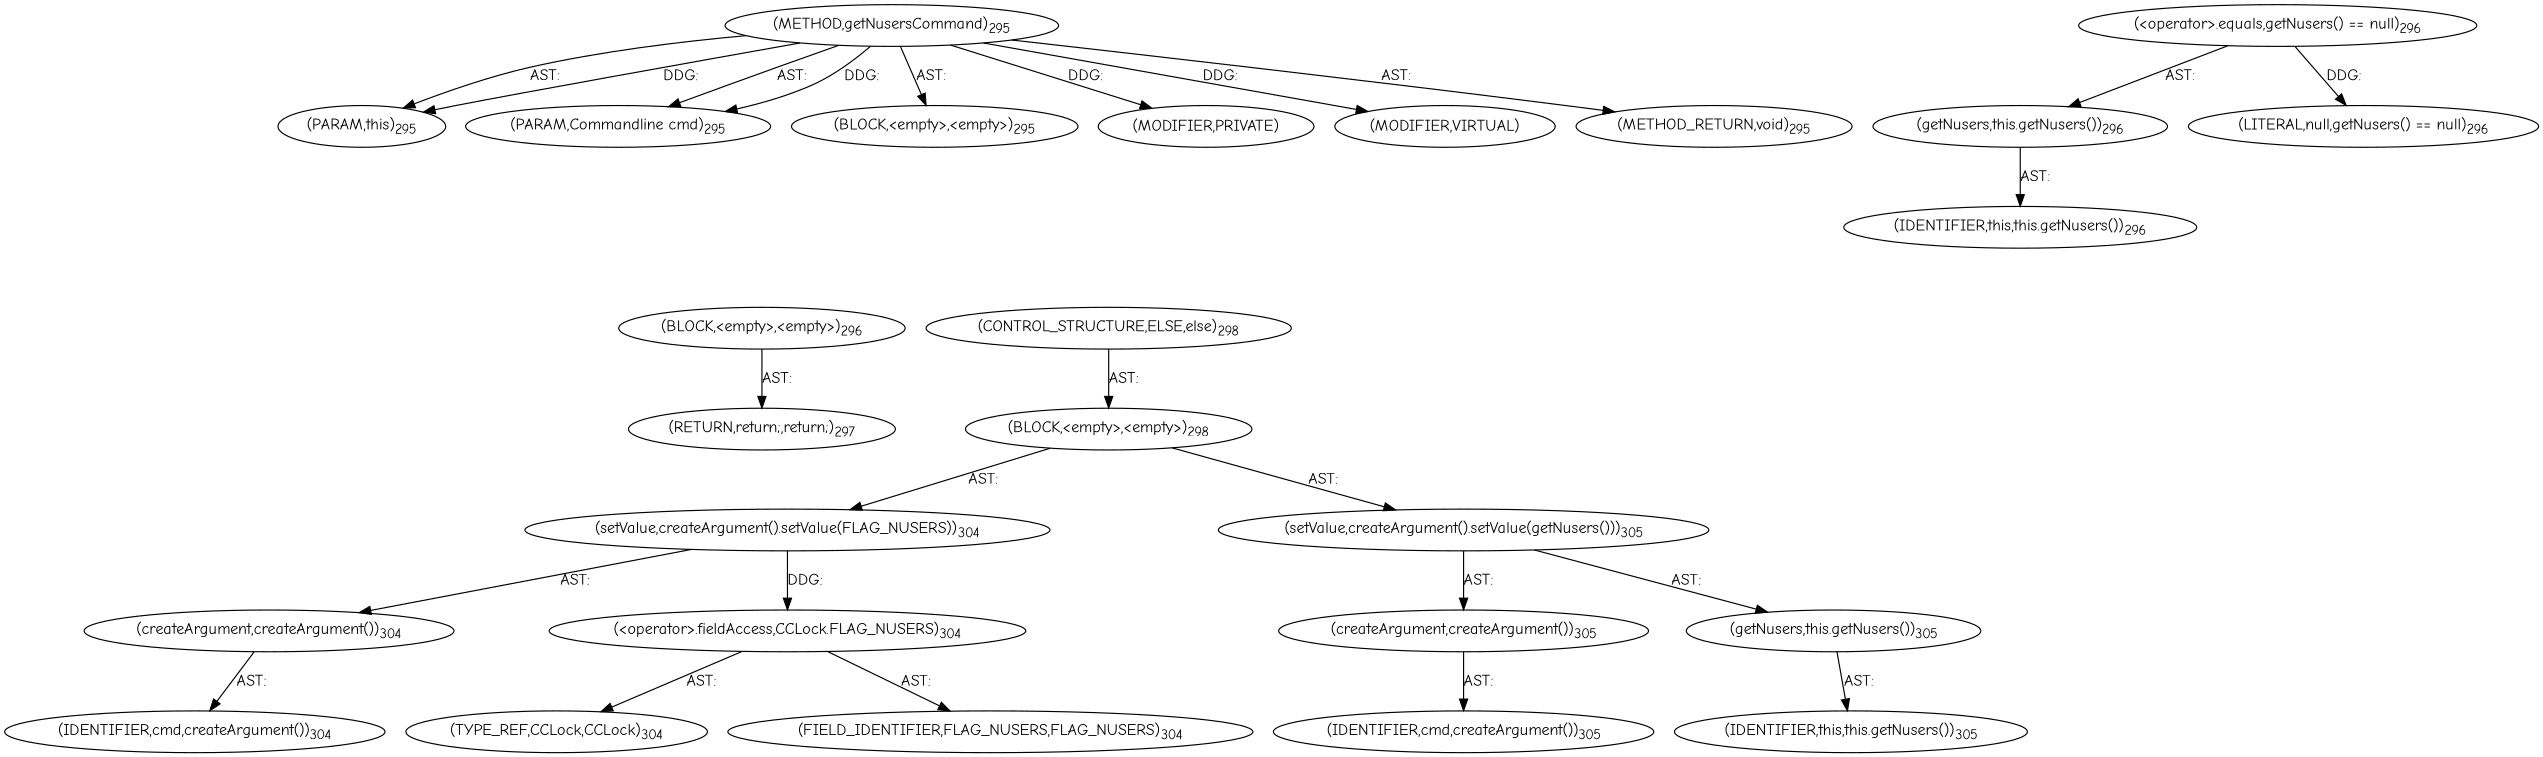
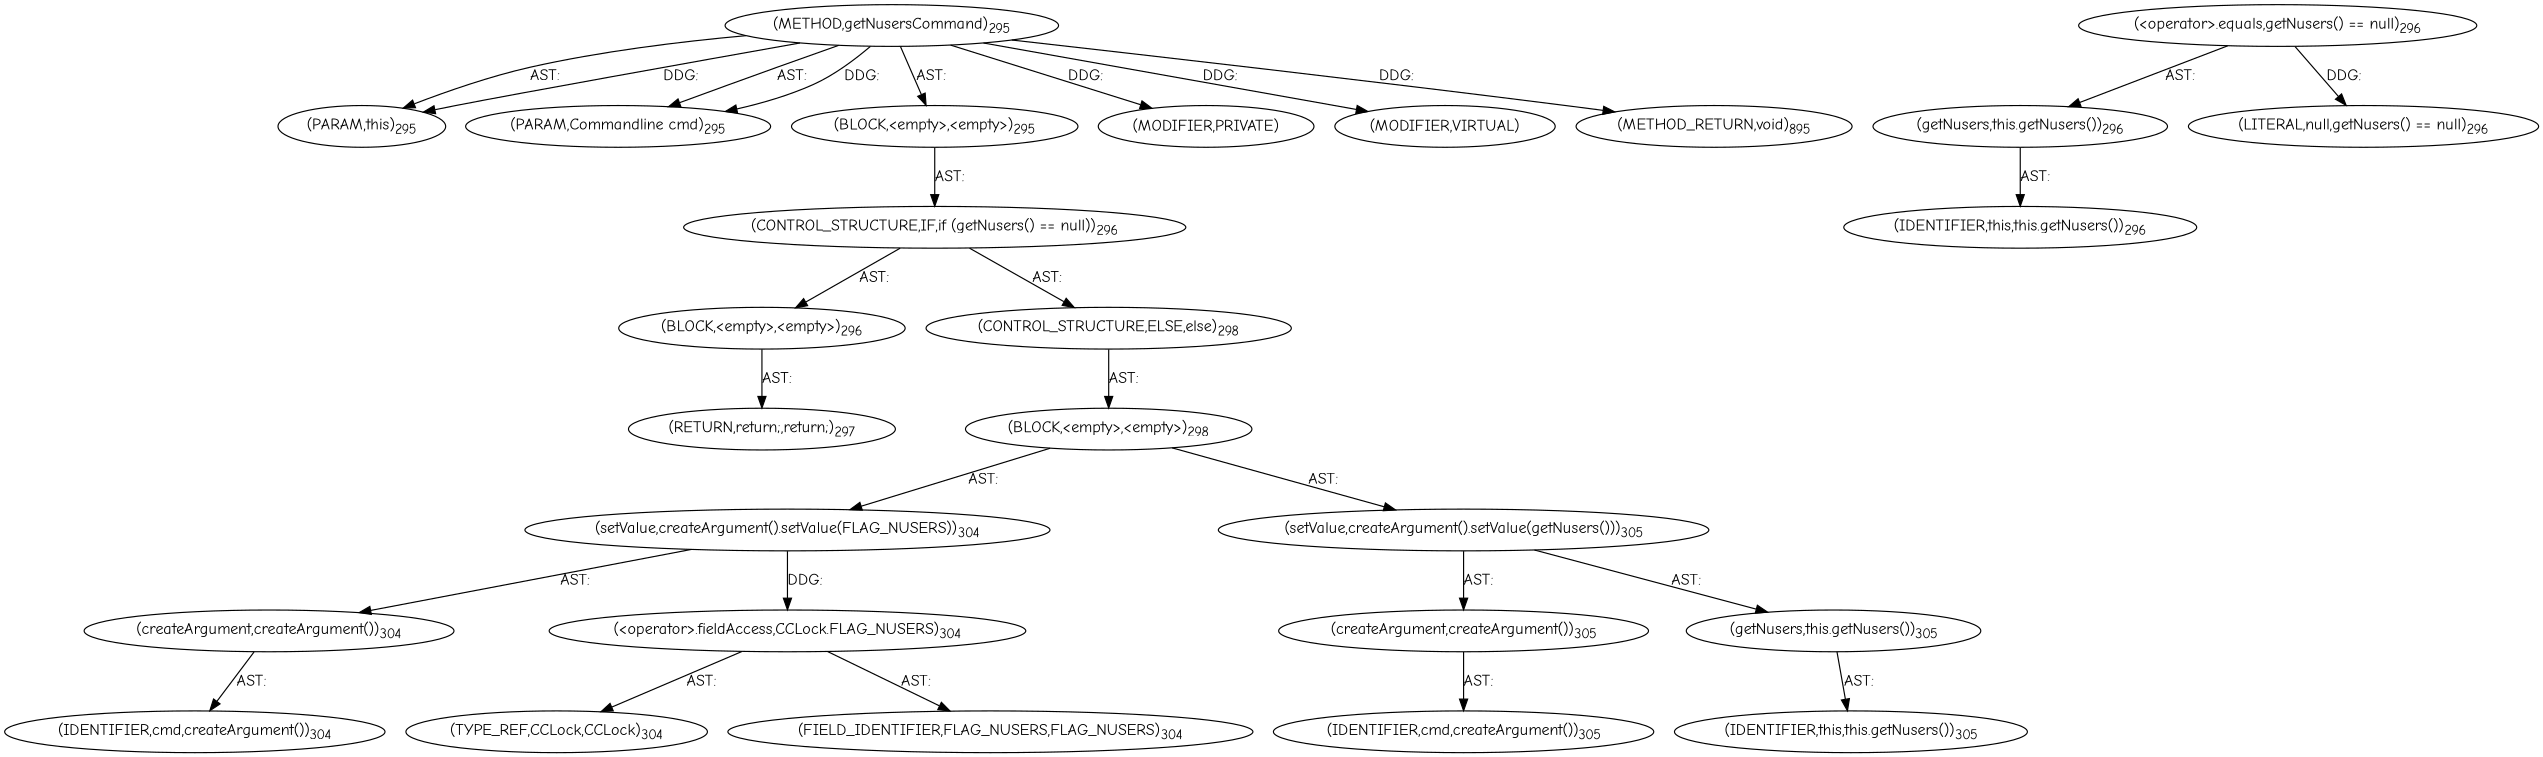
edge "(METHOD,getNusersCommand)" -> "(METHOD_RETURN,void)": label "AST: " -> "DDG: "
node "(METHOD_RETURN,void)": text "295" -> "895"
node "(CONTROL_STRUCTURE,IF,if (getNusers() == null))": added
